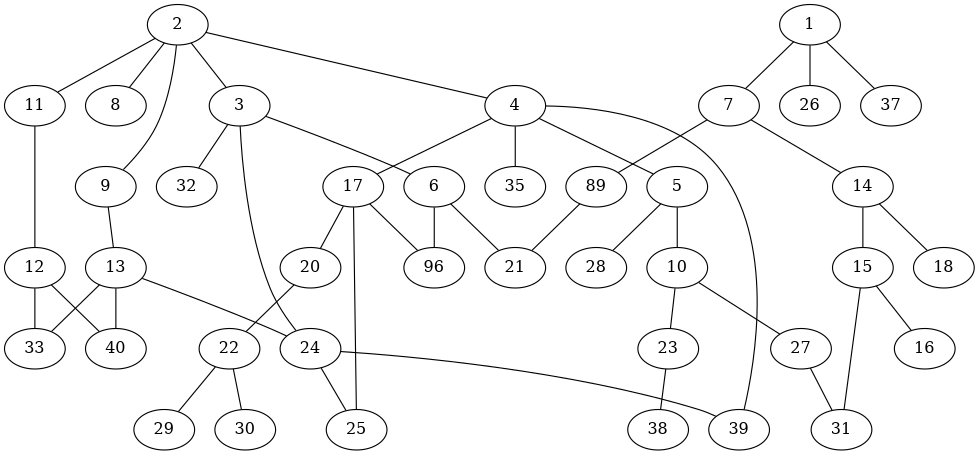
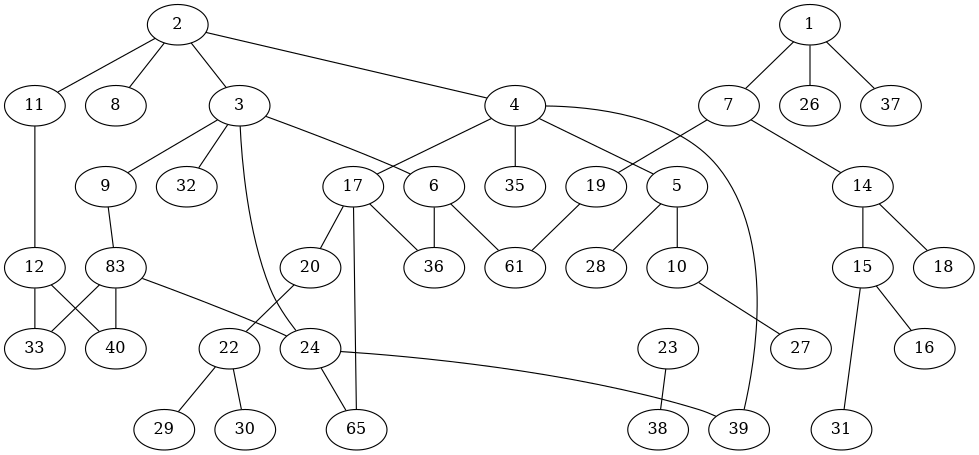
edge "2" -- "9": now "3" -- "9"
node "89": label "89" -> "19"
node "13": label "13" -> "83"
node "96": label "96" -> "36"
node "21": label "21" -> "61"
edge "10" -- "23": removed
edge "27" -- "31": removed
node "25": label "25" -> "65"
